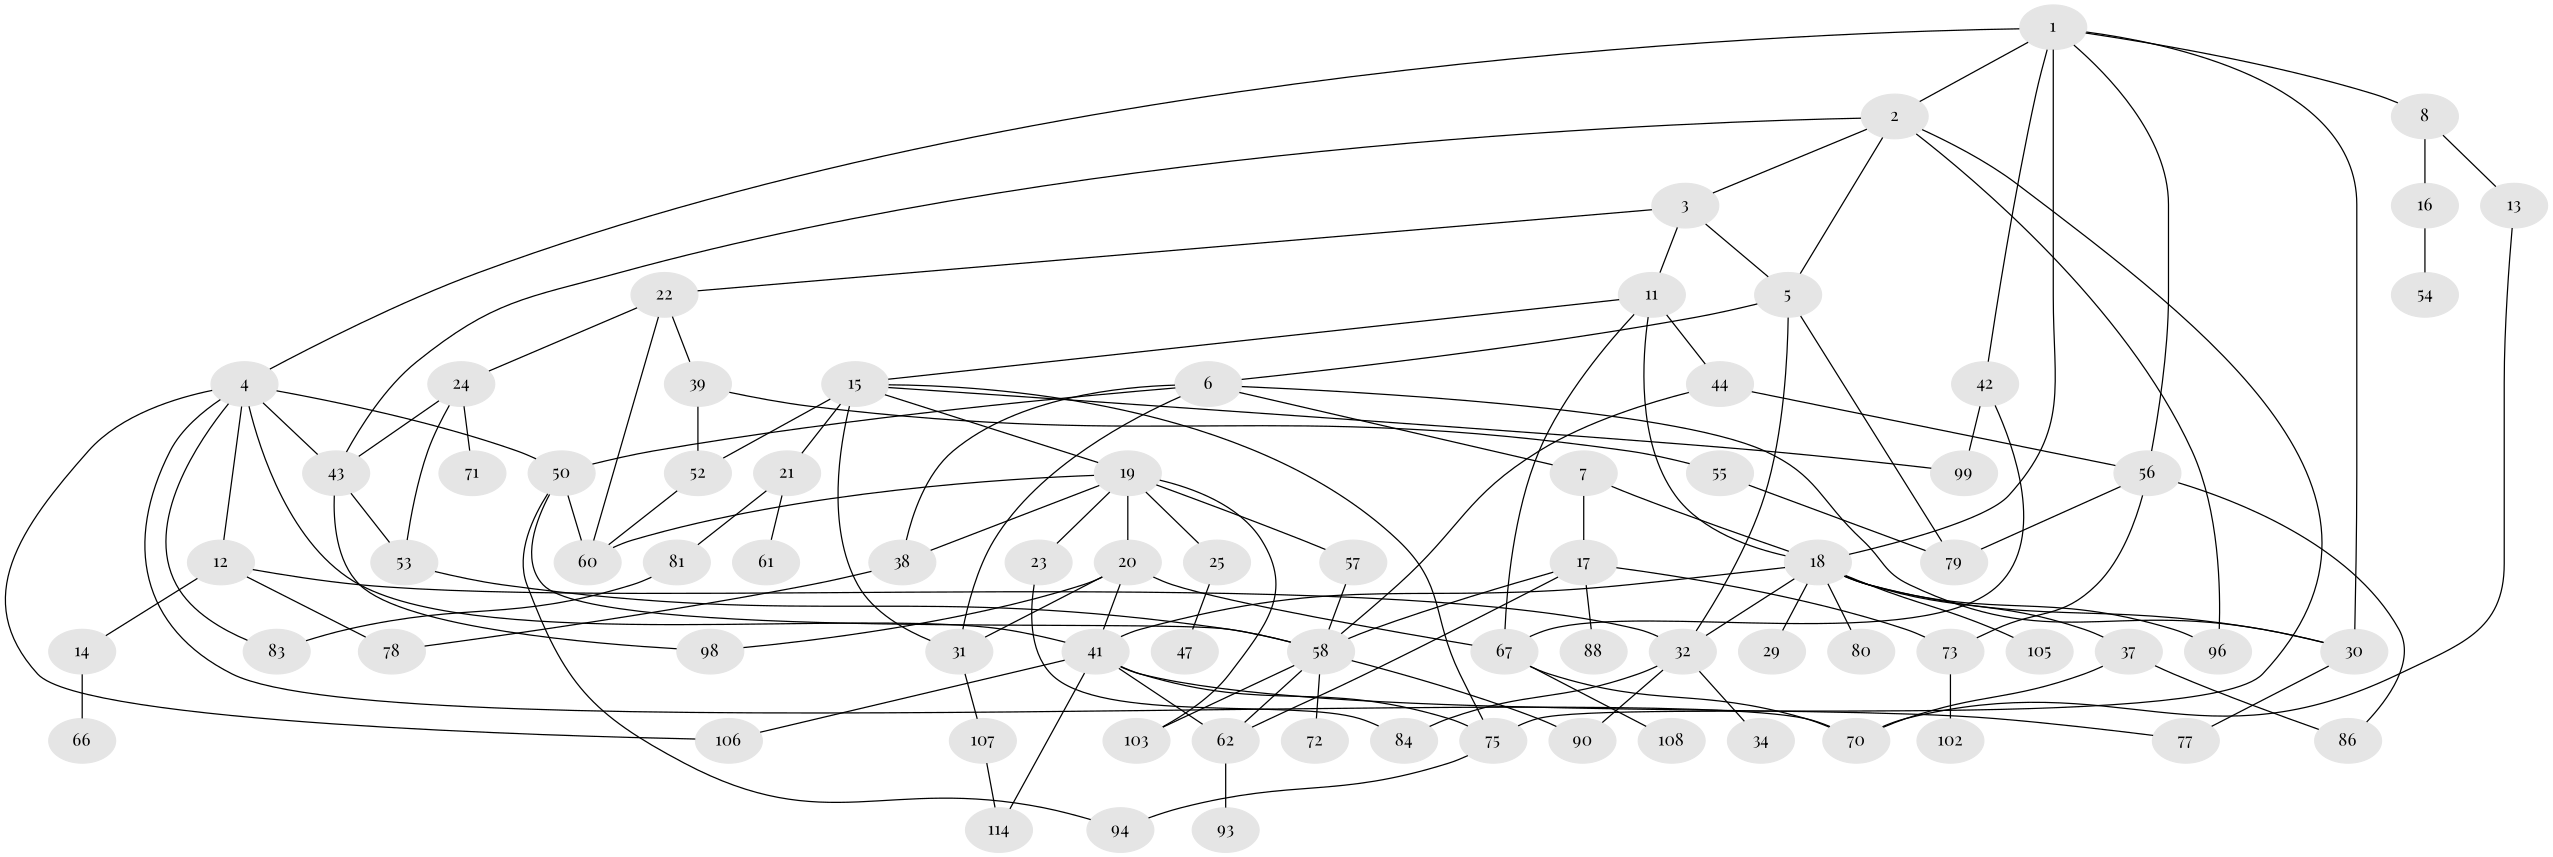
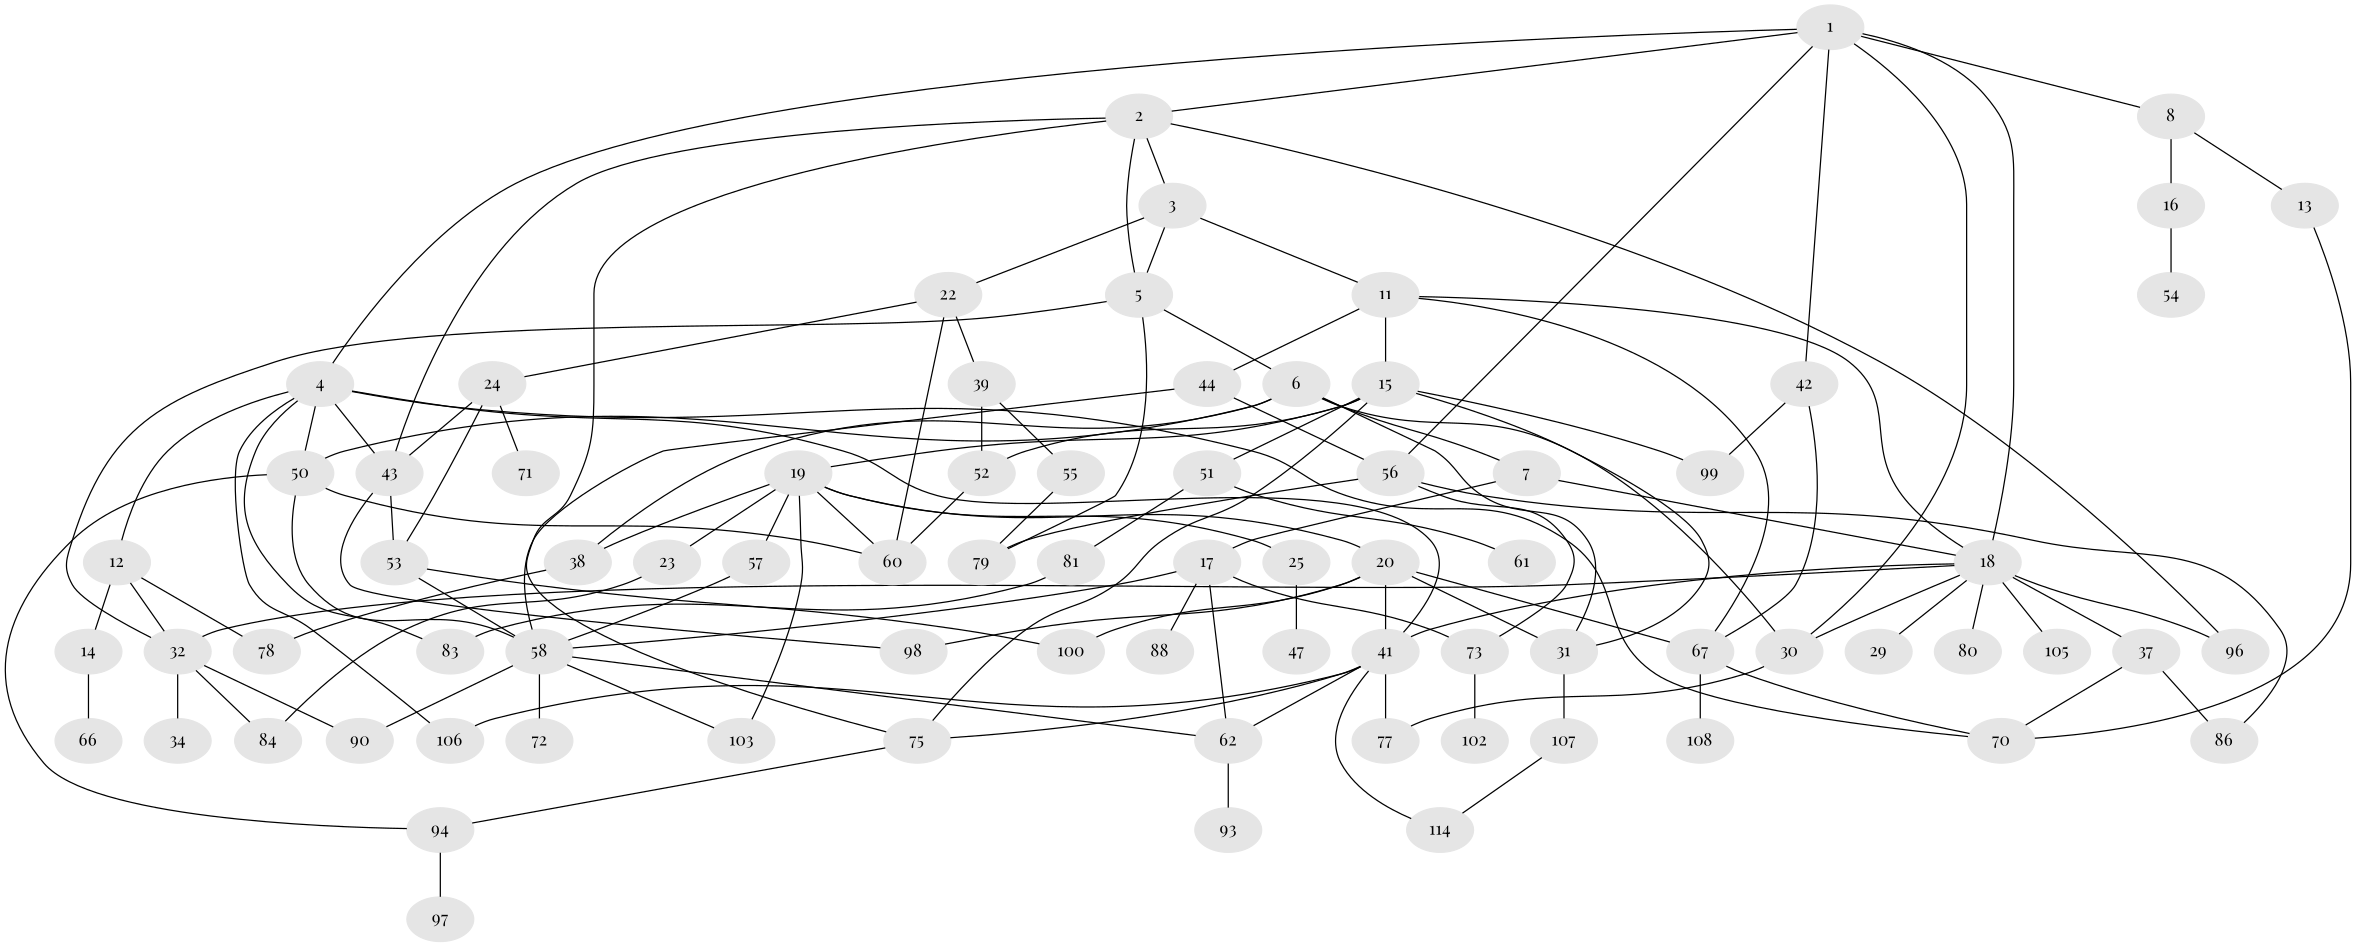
node "21": label "21" -> "51"
node "100": added
node "97": added
